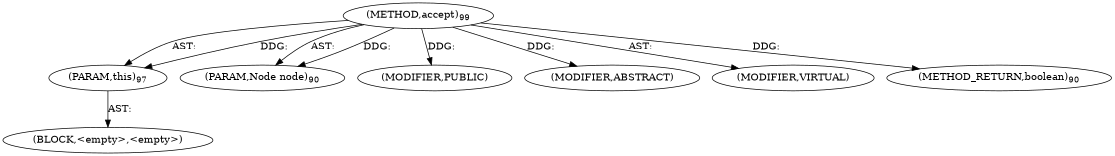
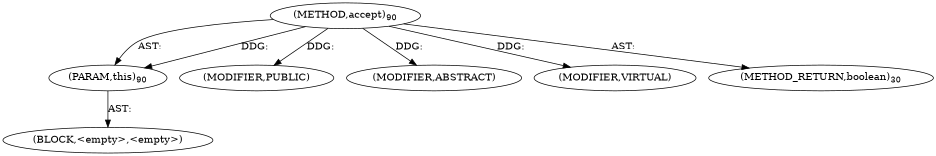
node "(METHOD,accept)": text "99" -> "90"
edge "(METHOD,accept)" -> "(MODIFIER,VIRTUAL)": label "AST: " -> "DDG: "
edge "(METHOD,accept)" -> "(METHOD_RETURN,boolean)": label "DDG: " -> "AST: "
node "(PARAM,this)": text "97" -> "90"
node "(METHOD_RETURN,boolean)": text "90" -> "30"
node "(PARAM,Node node)": removed
